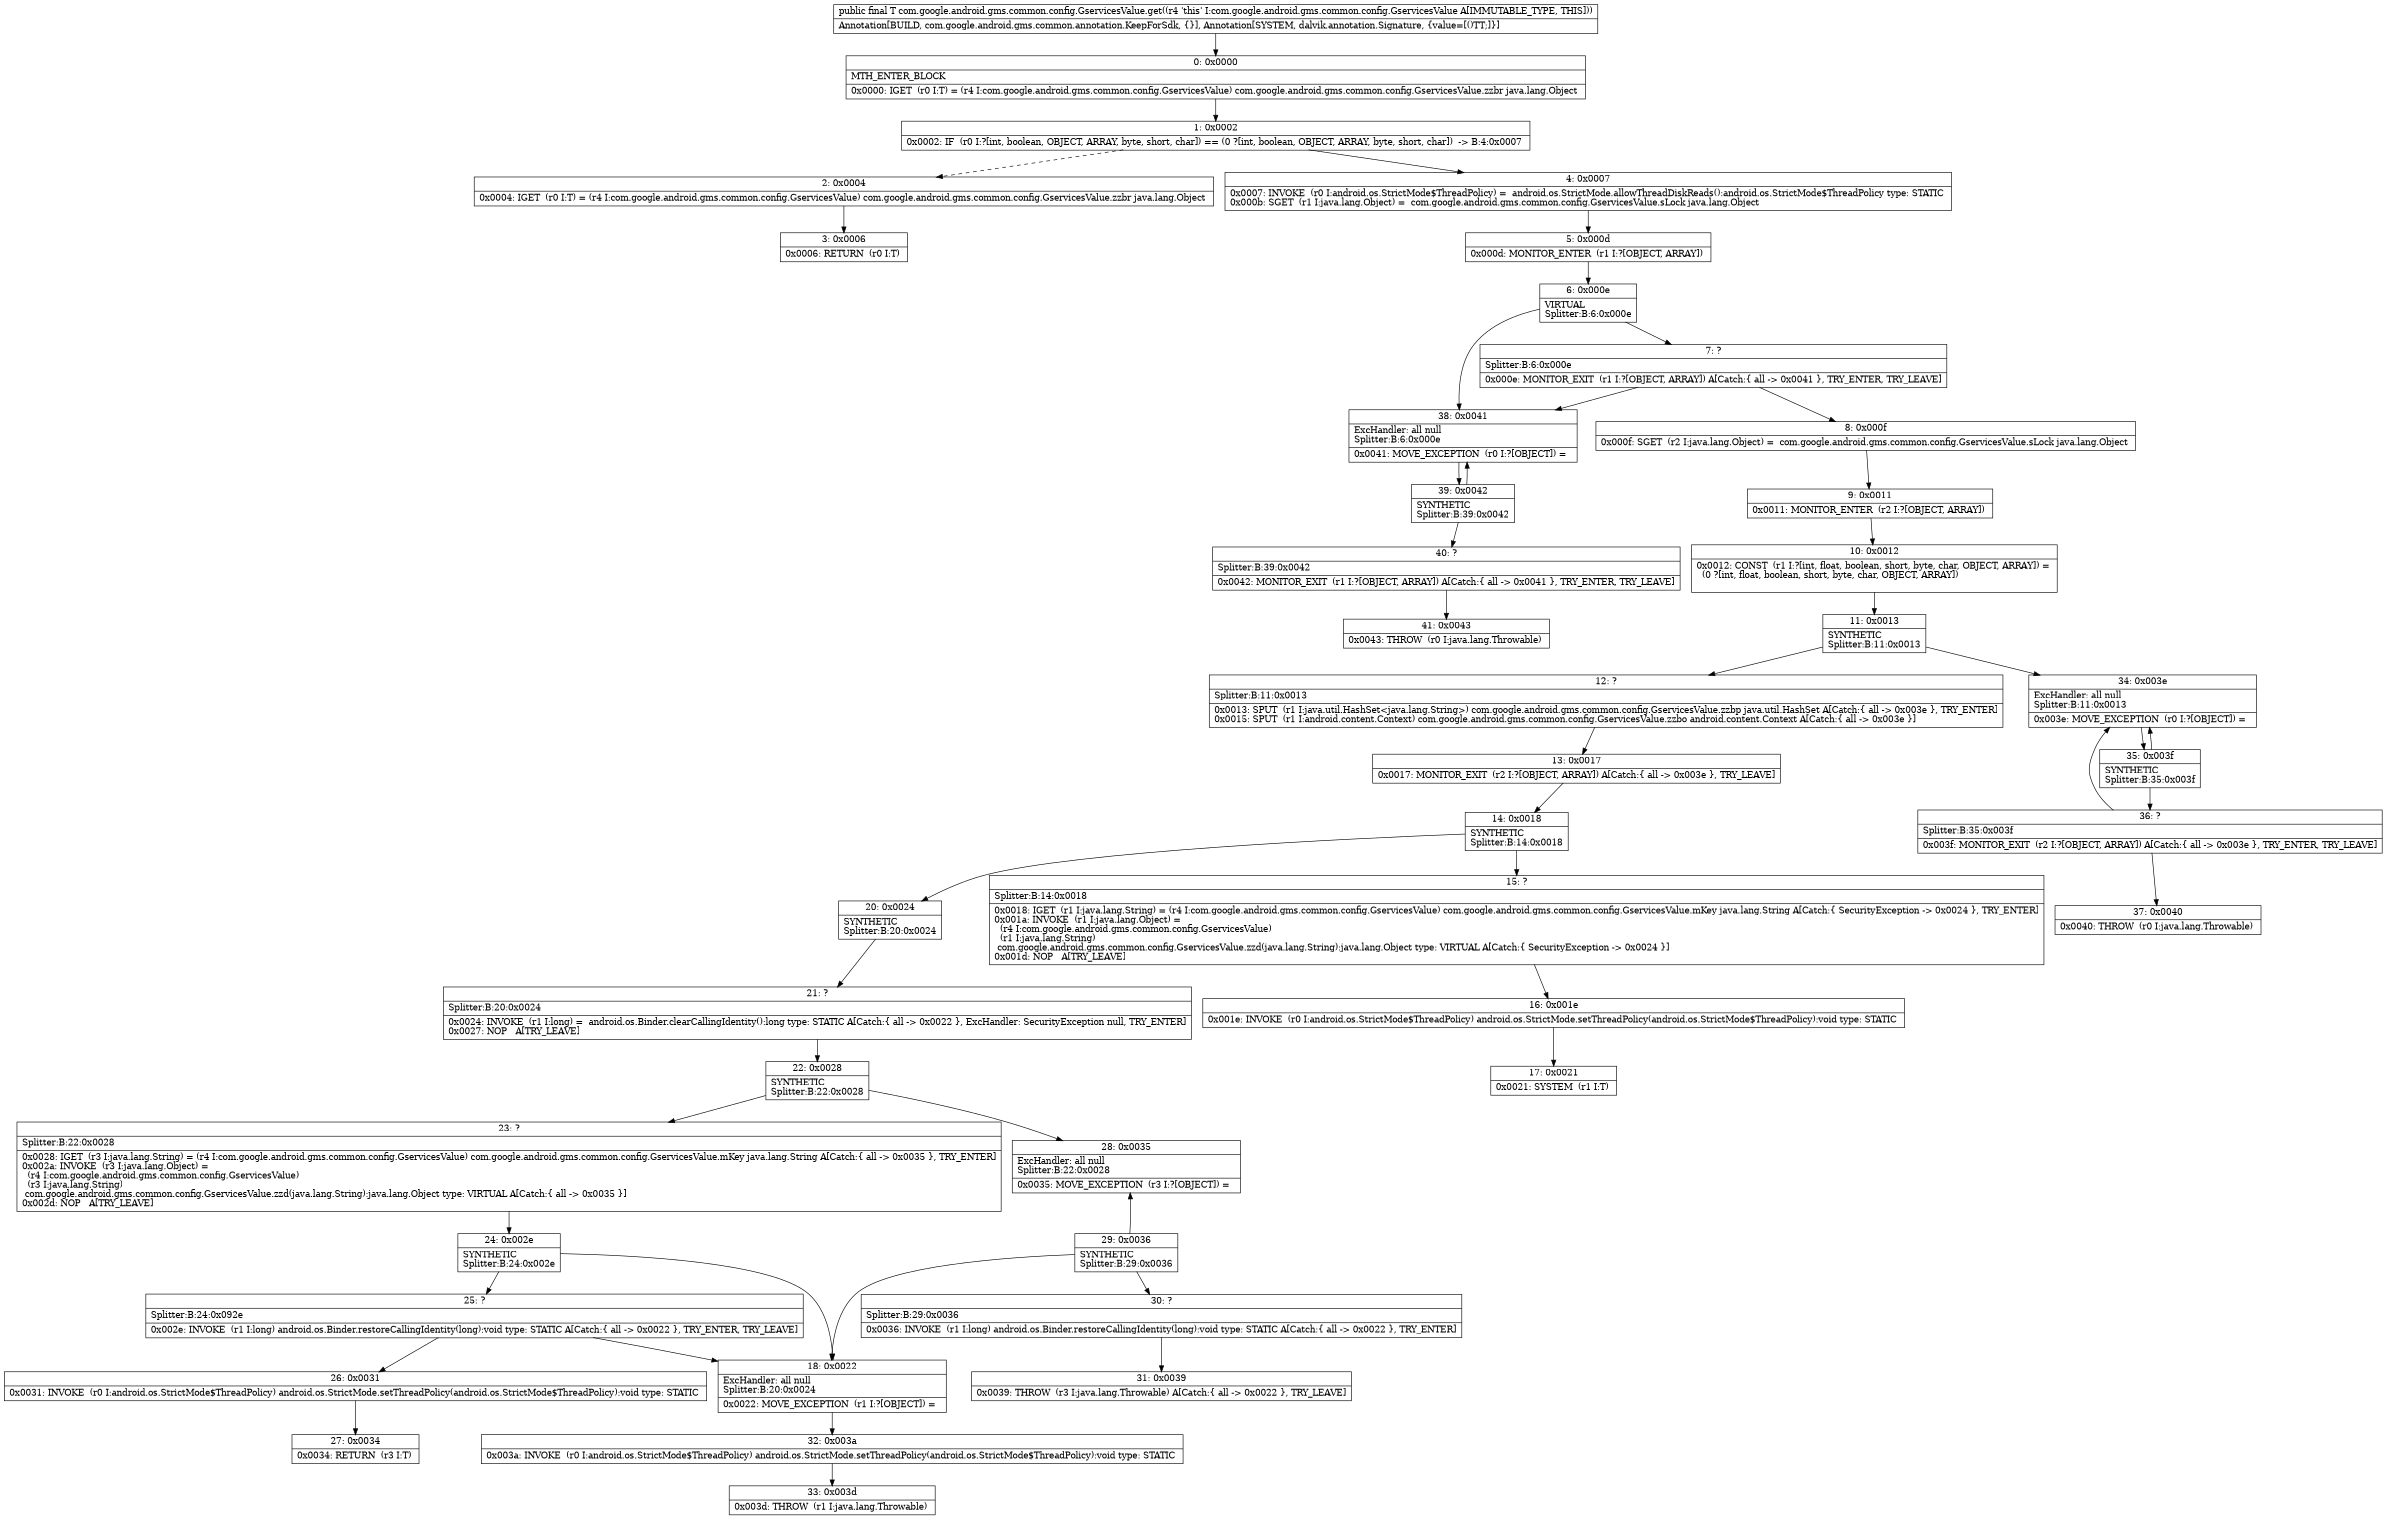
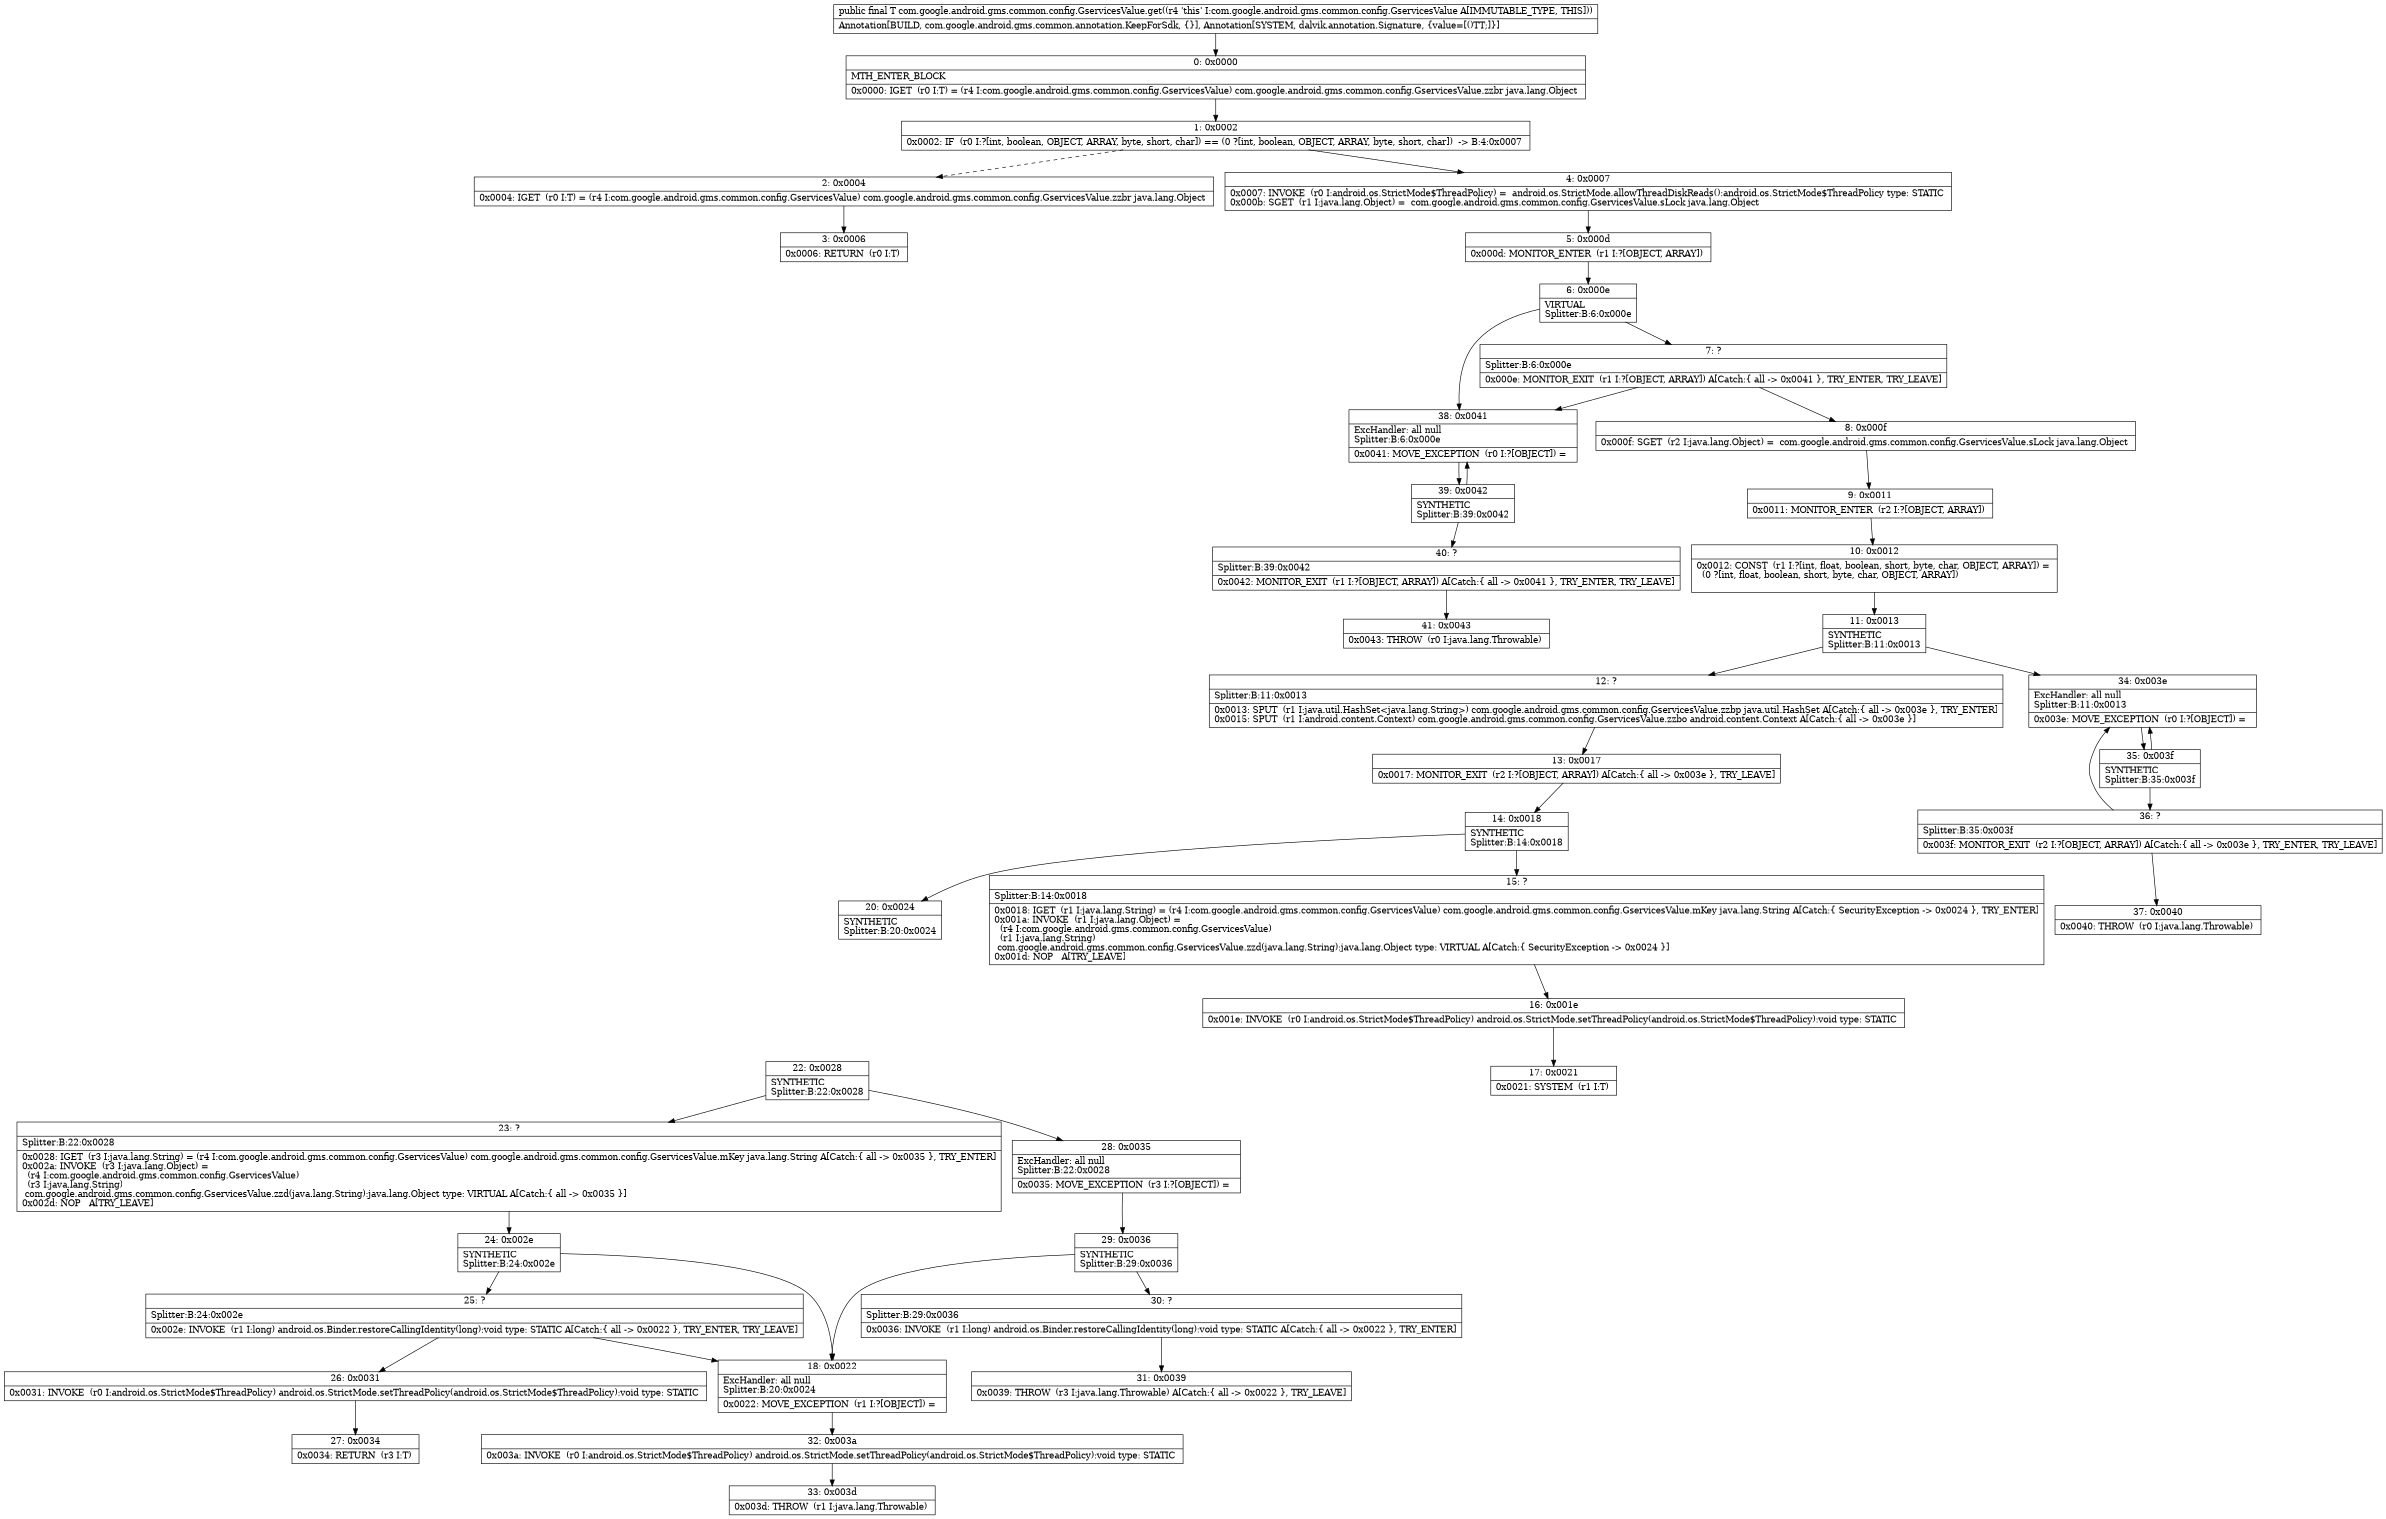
node "21: ?": removed
edge "29: 0x0036" -> "28: 0x0035": reversed
node "25: ?": text "Splitter:B:24:0x092e" -> "Splitter:B:24:0x002e"
